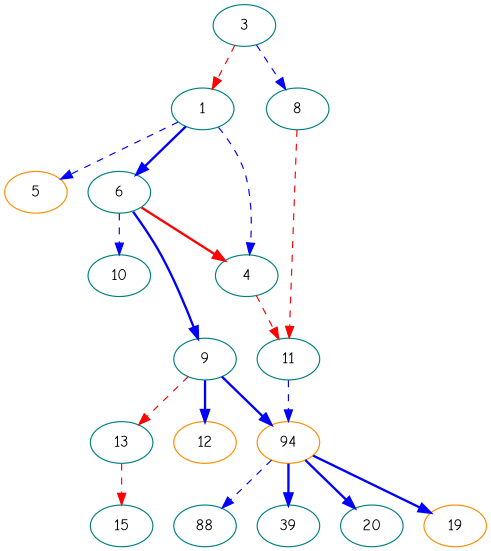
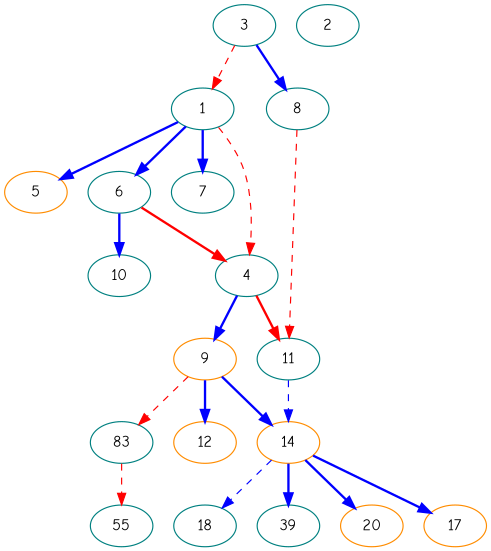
node "2": added
edge "3" -> "8": style dashed -> bold
edge "1" -> "5": style dashed -> bold
edge "1" -> "4": color blue -> red
node "7": added
edge "6" -> "10": style dashed -> bold
edge "6" -> "9": now "4" -> "9"
edge "4" -> "11": style dashed -> bold
node "9": color teal -> darkorange
node "13": label "13" -> "83"
node "94": label "94" -> "14"
node "15": label "15" -> "55"
node "88": label "88" -> "18"
node "20": color teal -> darkorange
node "19": label "19" -> "17"
